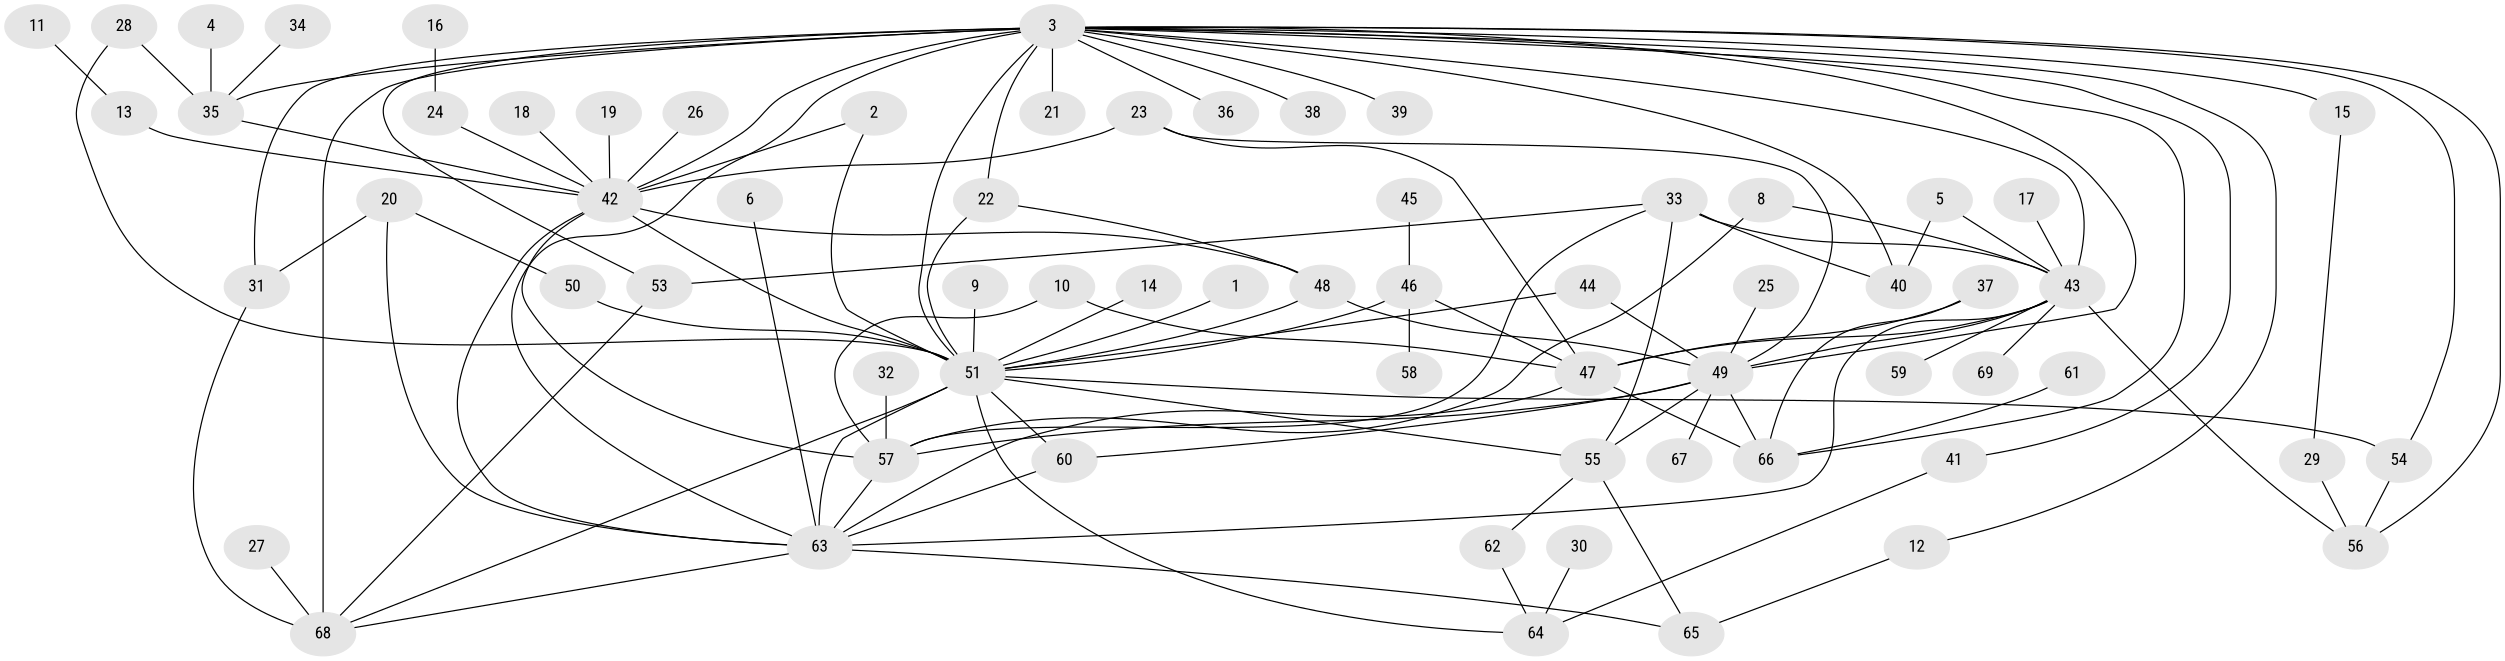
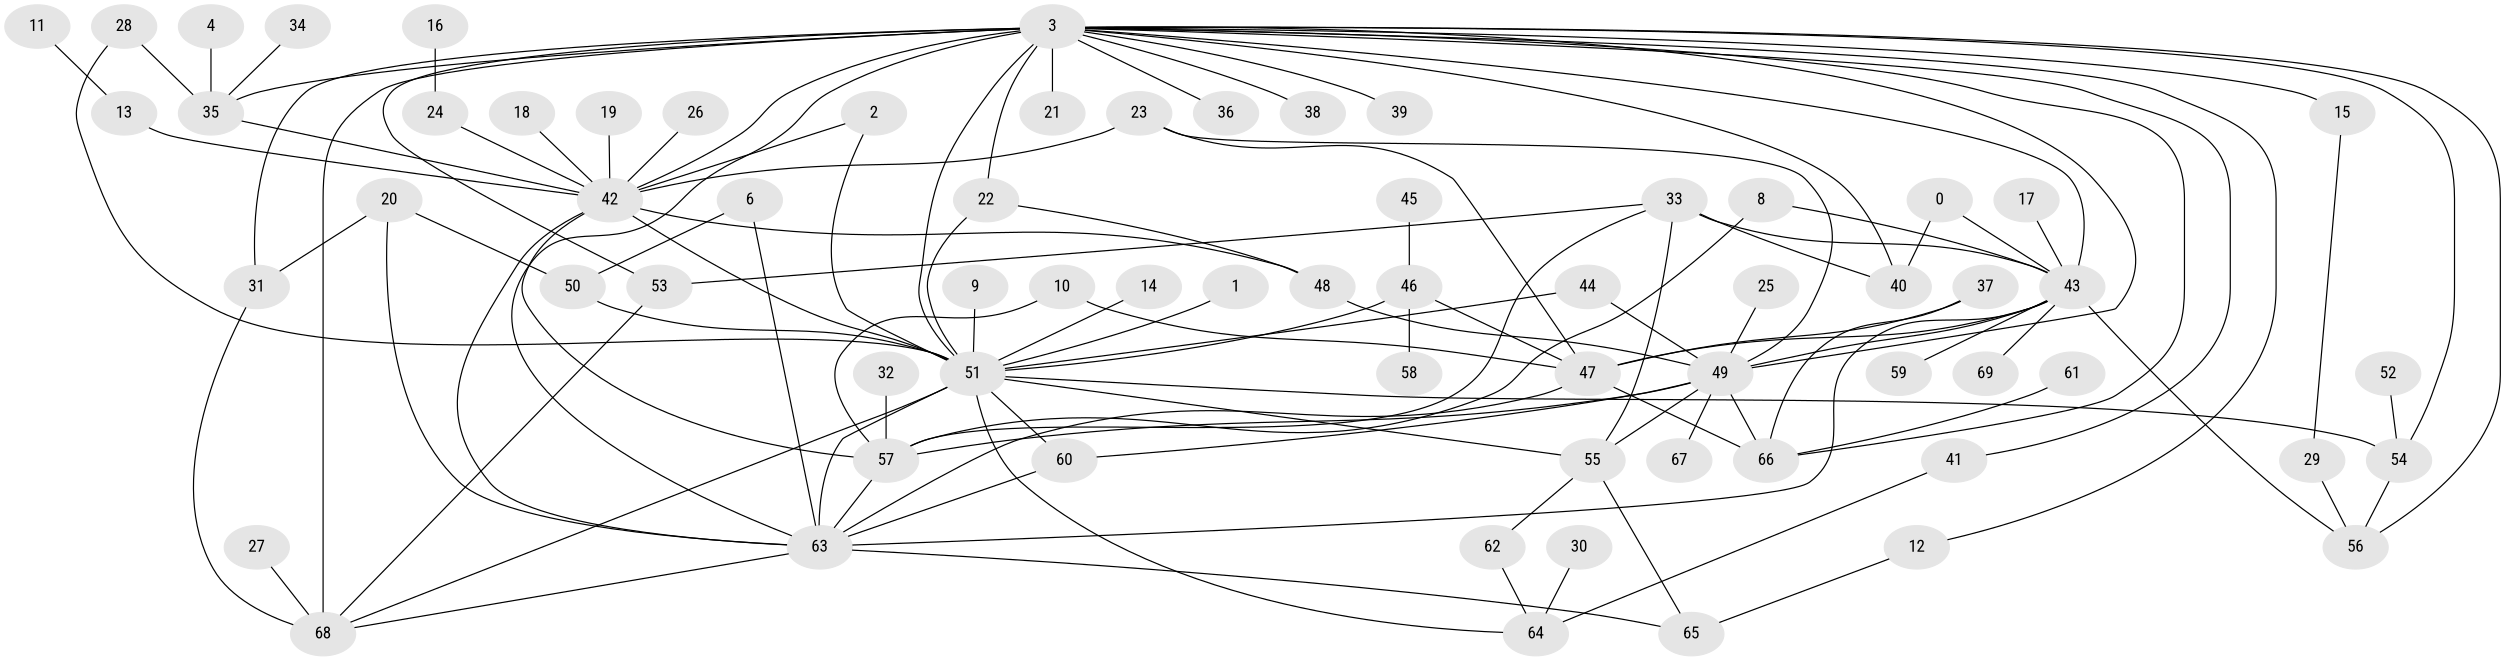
node "5": label "5" -> "0"
edge "6" -- "50": added
edge "48" -- "51": removed
node "52": added
